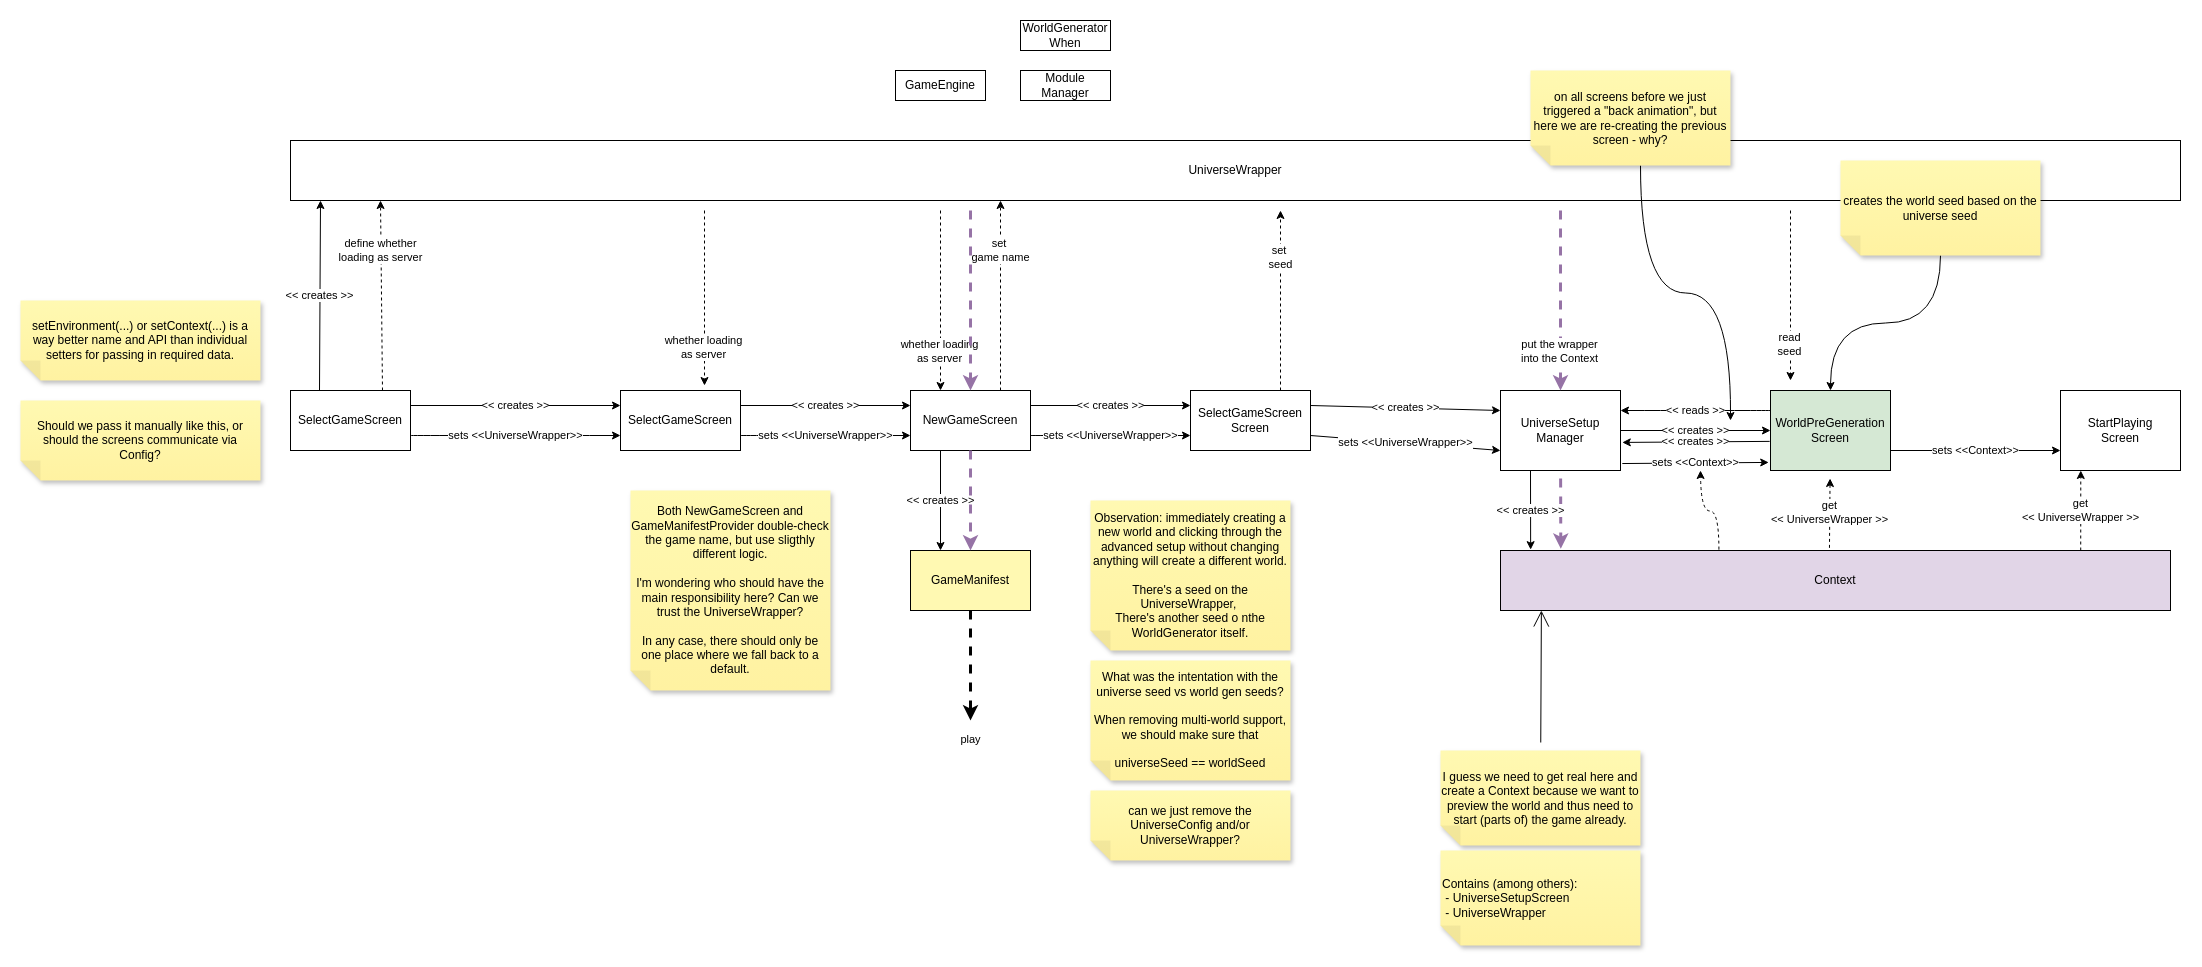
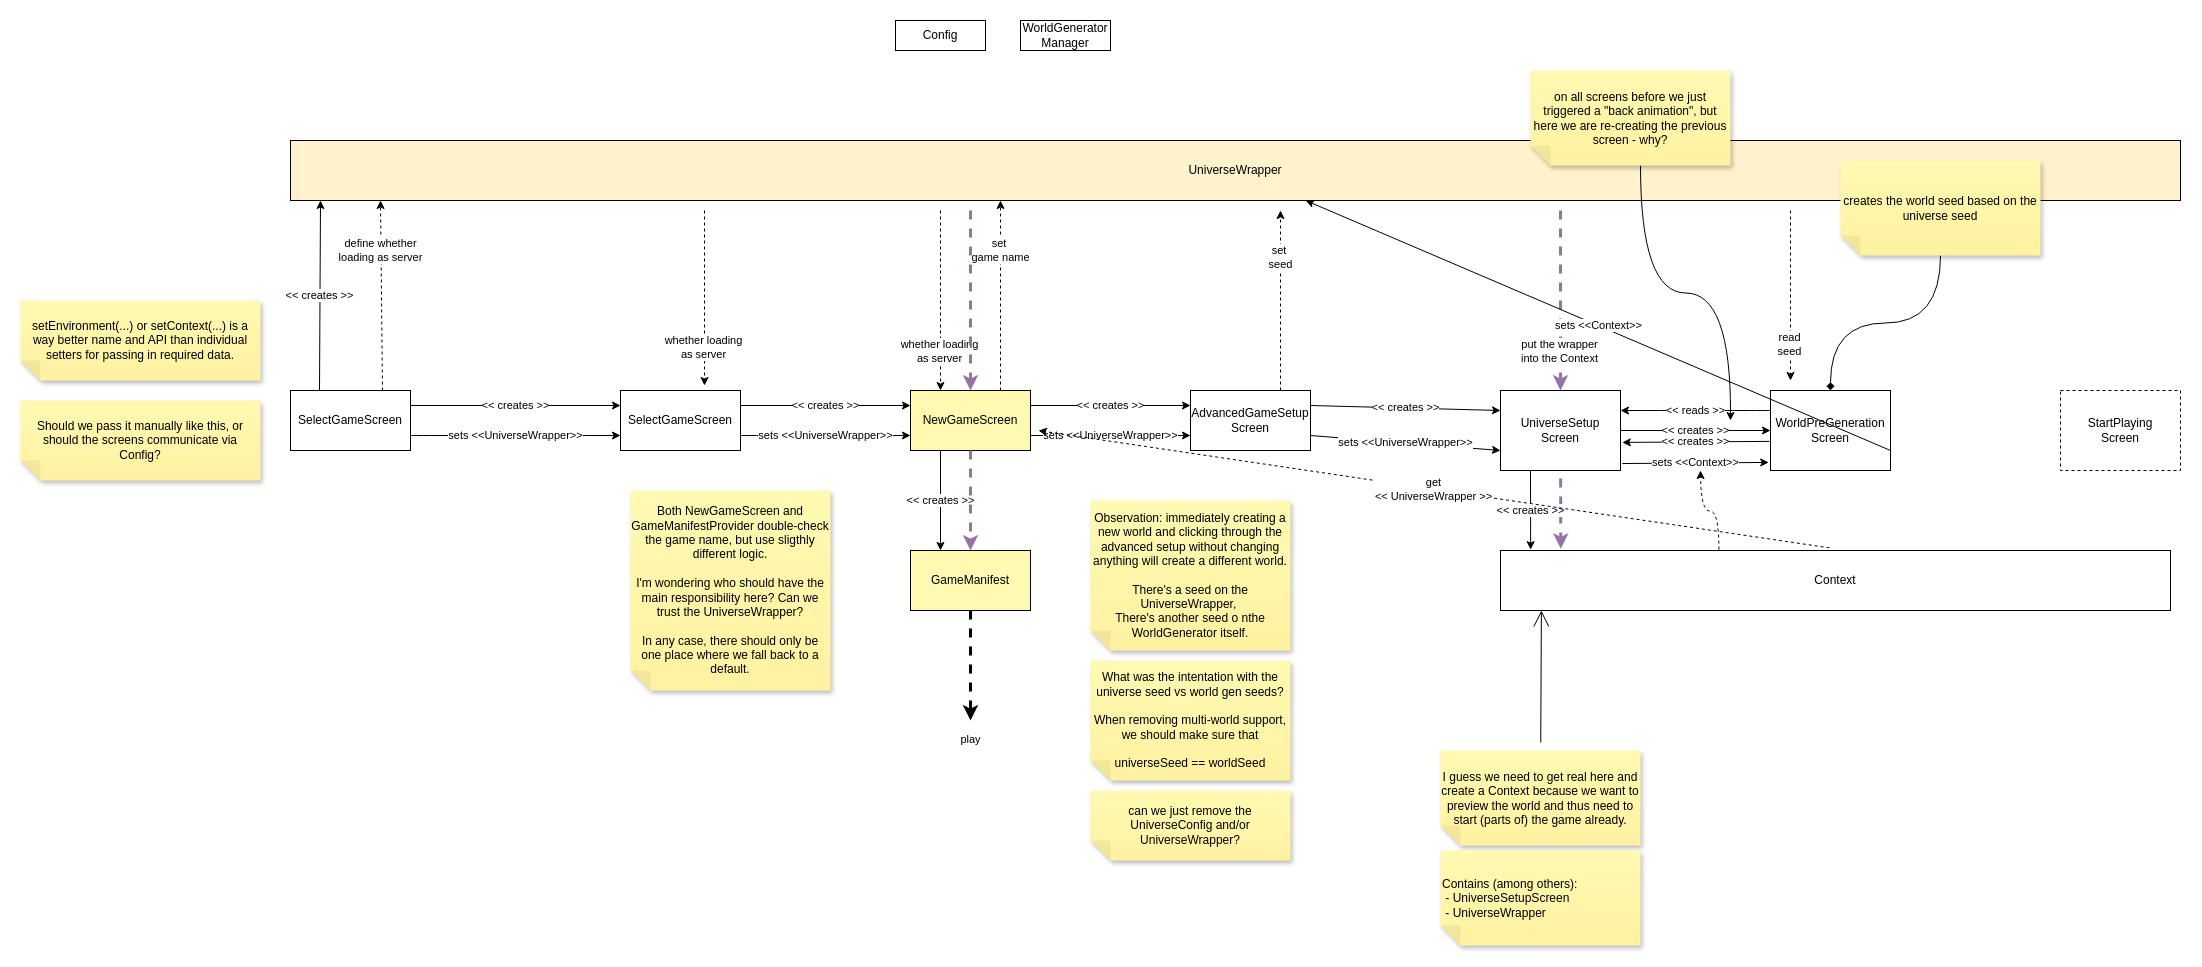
node "Config": added
node "WorldGenerator When": label "WorldGenerator When" -> "WorldGenerator Manager"
node "GameEngine": removed
node "Module Manager": removed
node "UniverseWrapper": fillcolor #ffffff -> #fff2cc
edge "creates the world seed based on the universe seed" -> "WorldPreGeneration Screen": arrowhead classic -> diamond
node "NewGameScreen": fillcolor #ffffff -> #fff9b2
node "SelectGameScreen Screen": label "SelectGameScreen Screen" -> "AdvancedGameSetup Screen"
node "UniverseSetup Manager": label "UniverseSetup Manager" -> "UniverseSetup Screen"
node "WorldPreGeneration Screen": fillcolor #d5e8d4 -> #ffffff
node "StartPlaying Screen": style solid -> dashed
edge "WorldPreGeneration Screen" -> "StartPlaying Screen": now "WorldPreGeneration Screen" -> "UniverseWrapper"
edge "Context" -> "StartPlaying Screen": removed, label "get << UniverseWrapper >>"
edge "Context" -> "WorldPreGeneration Screen": now "Context" -> "NewGameScreen"
node "Context": fillcolor #e1d5e7 -> #ffffff
